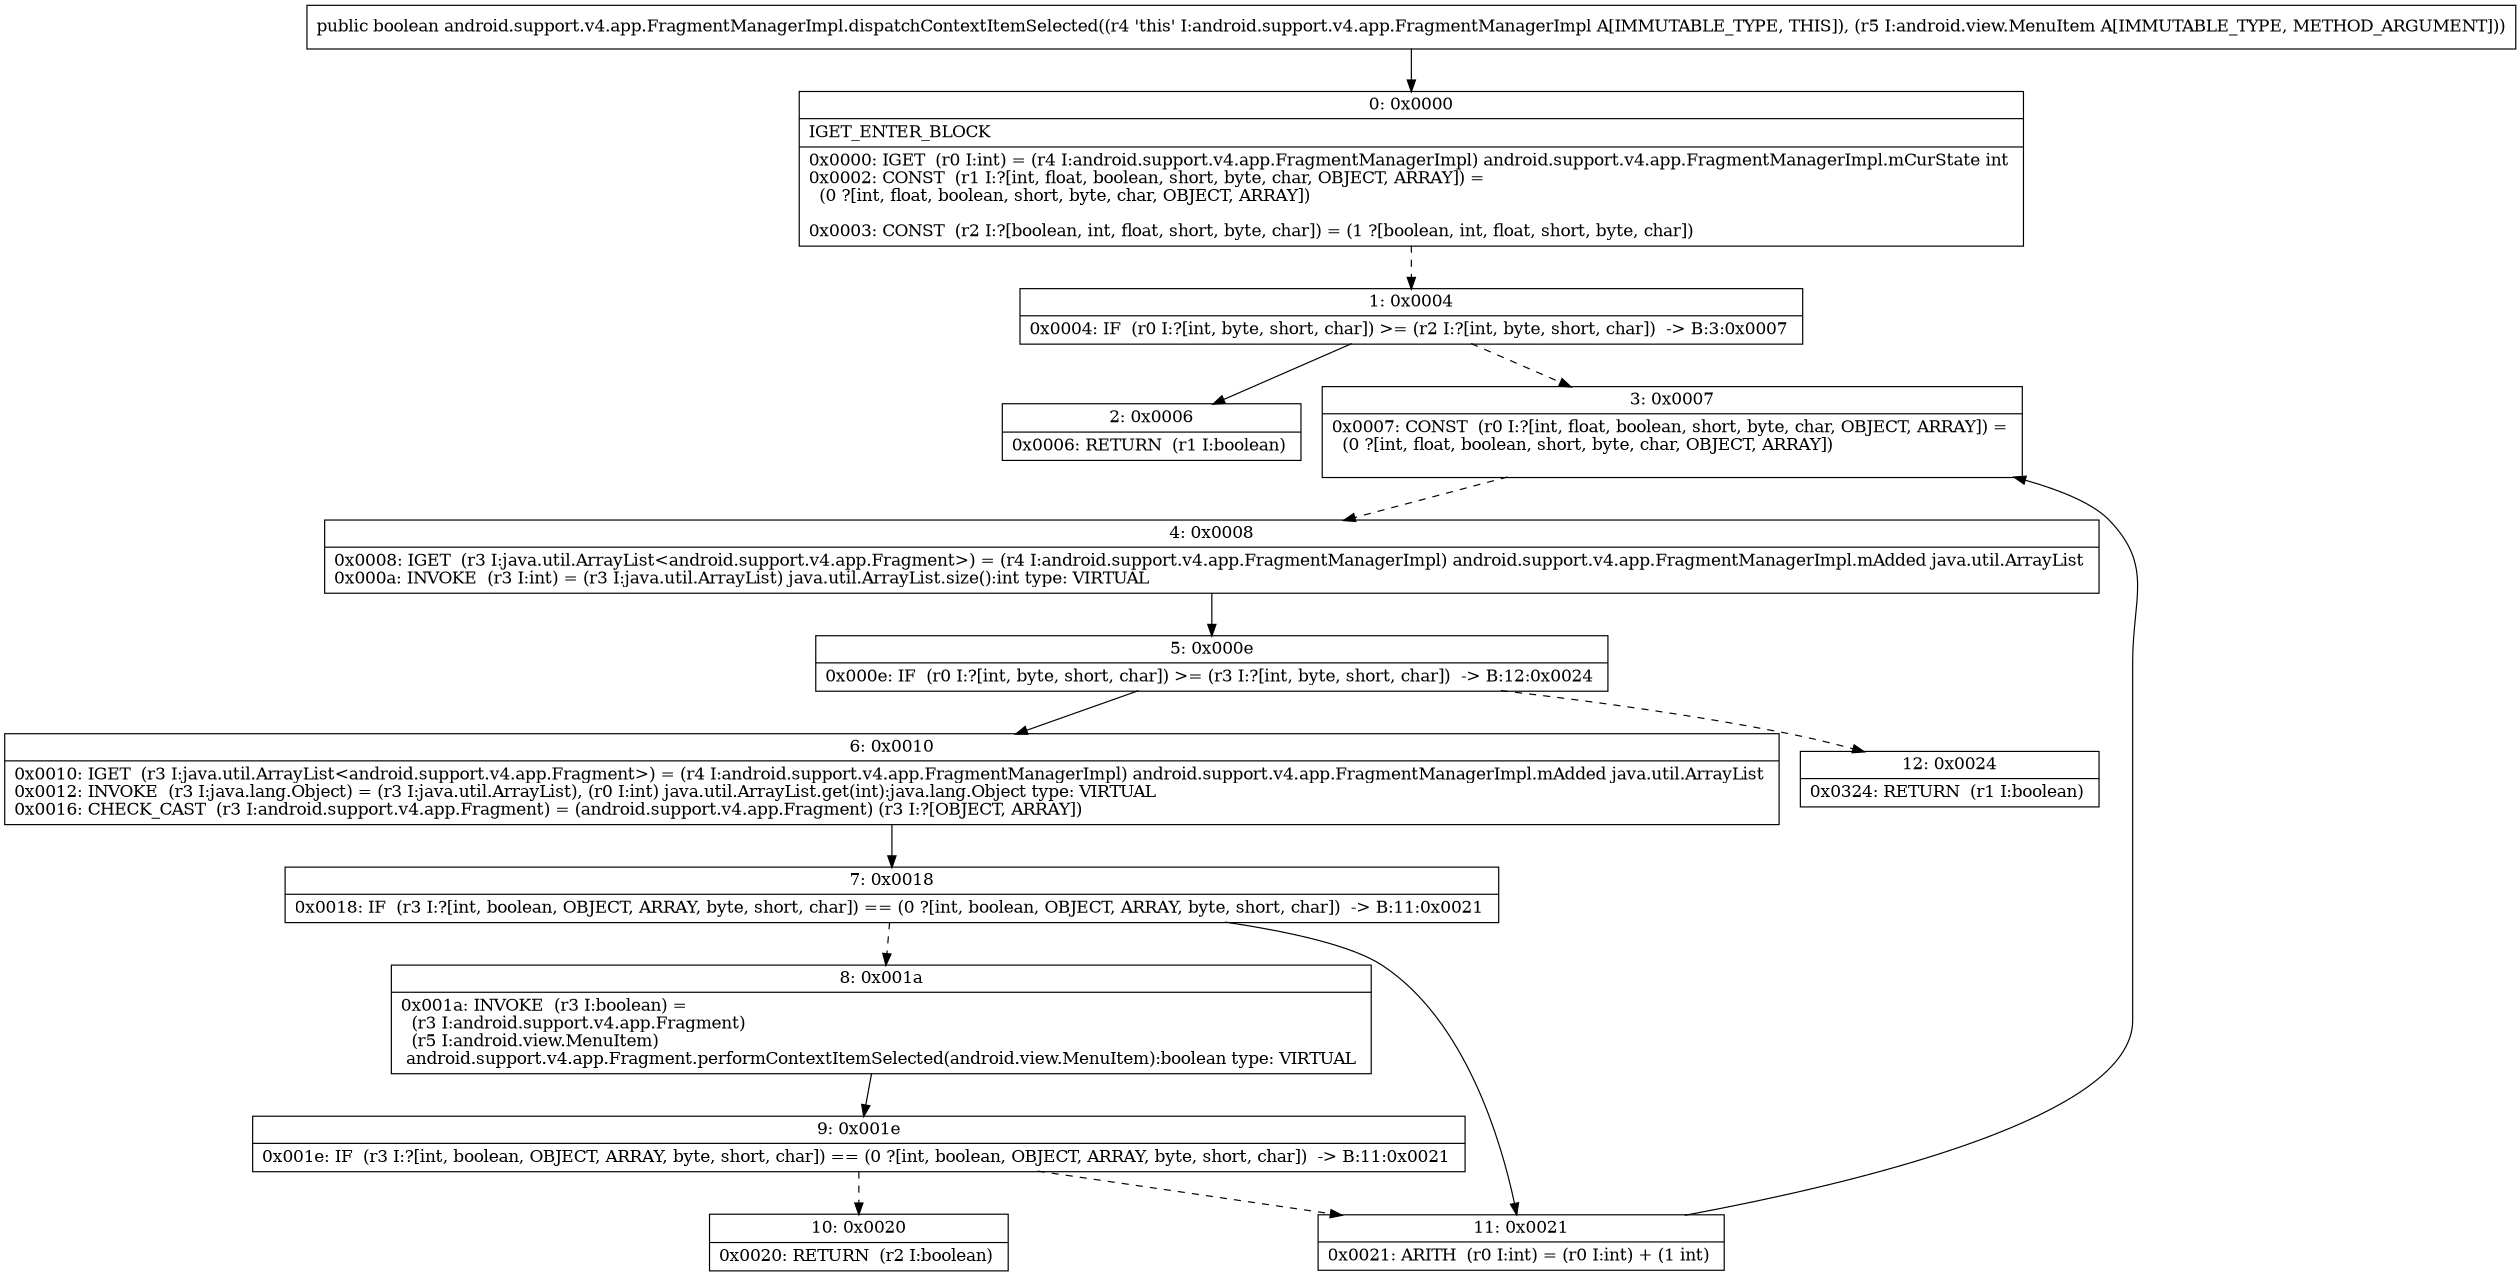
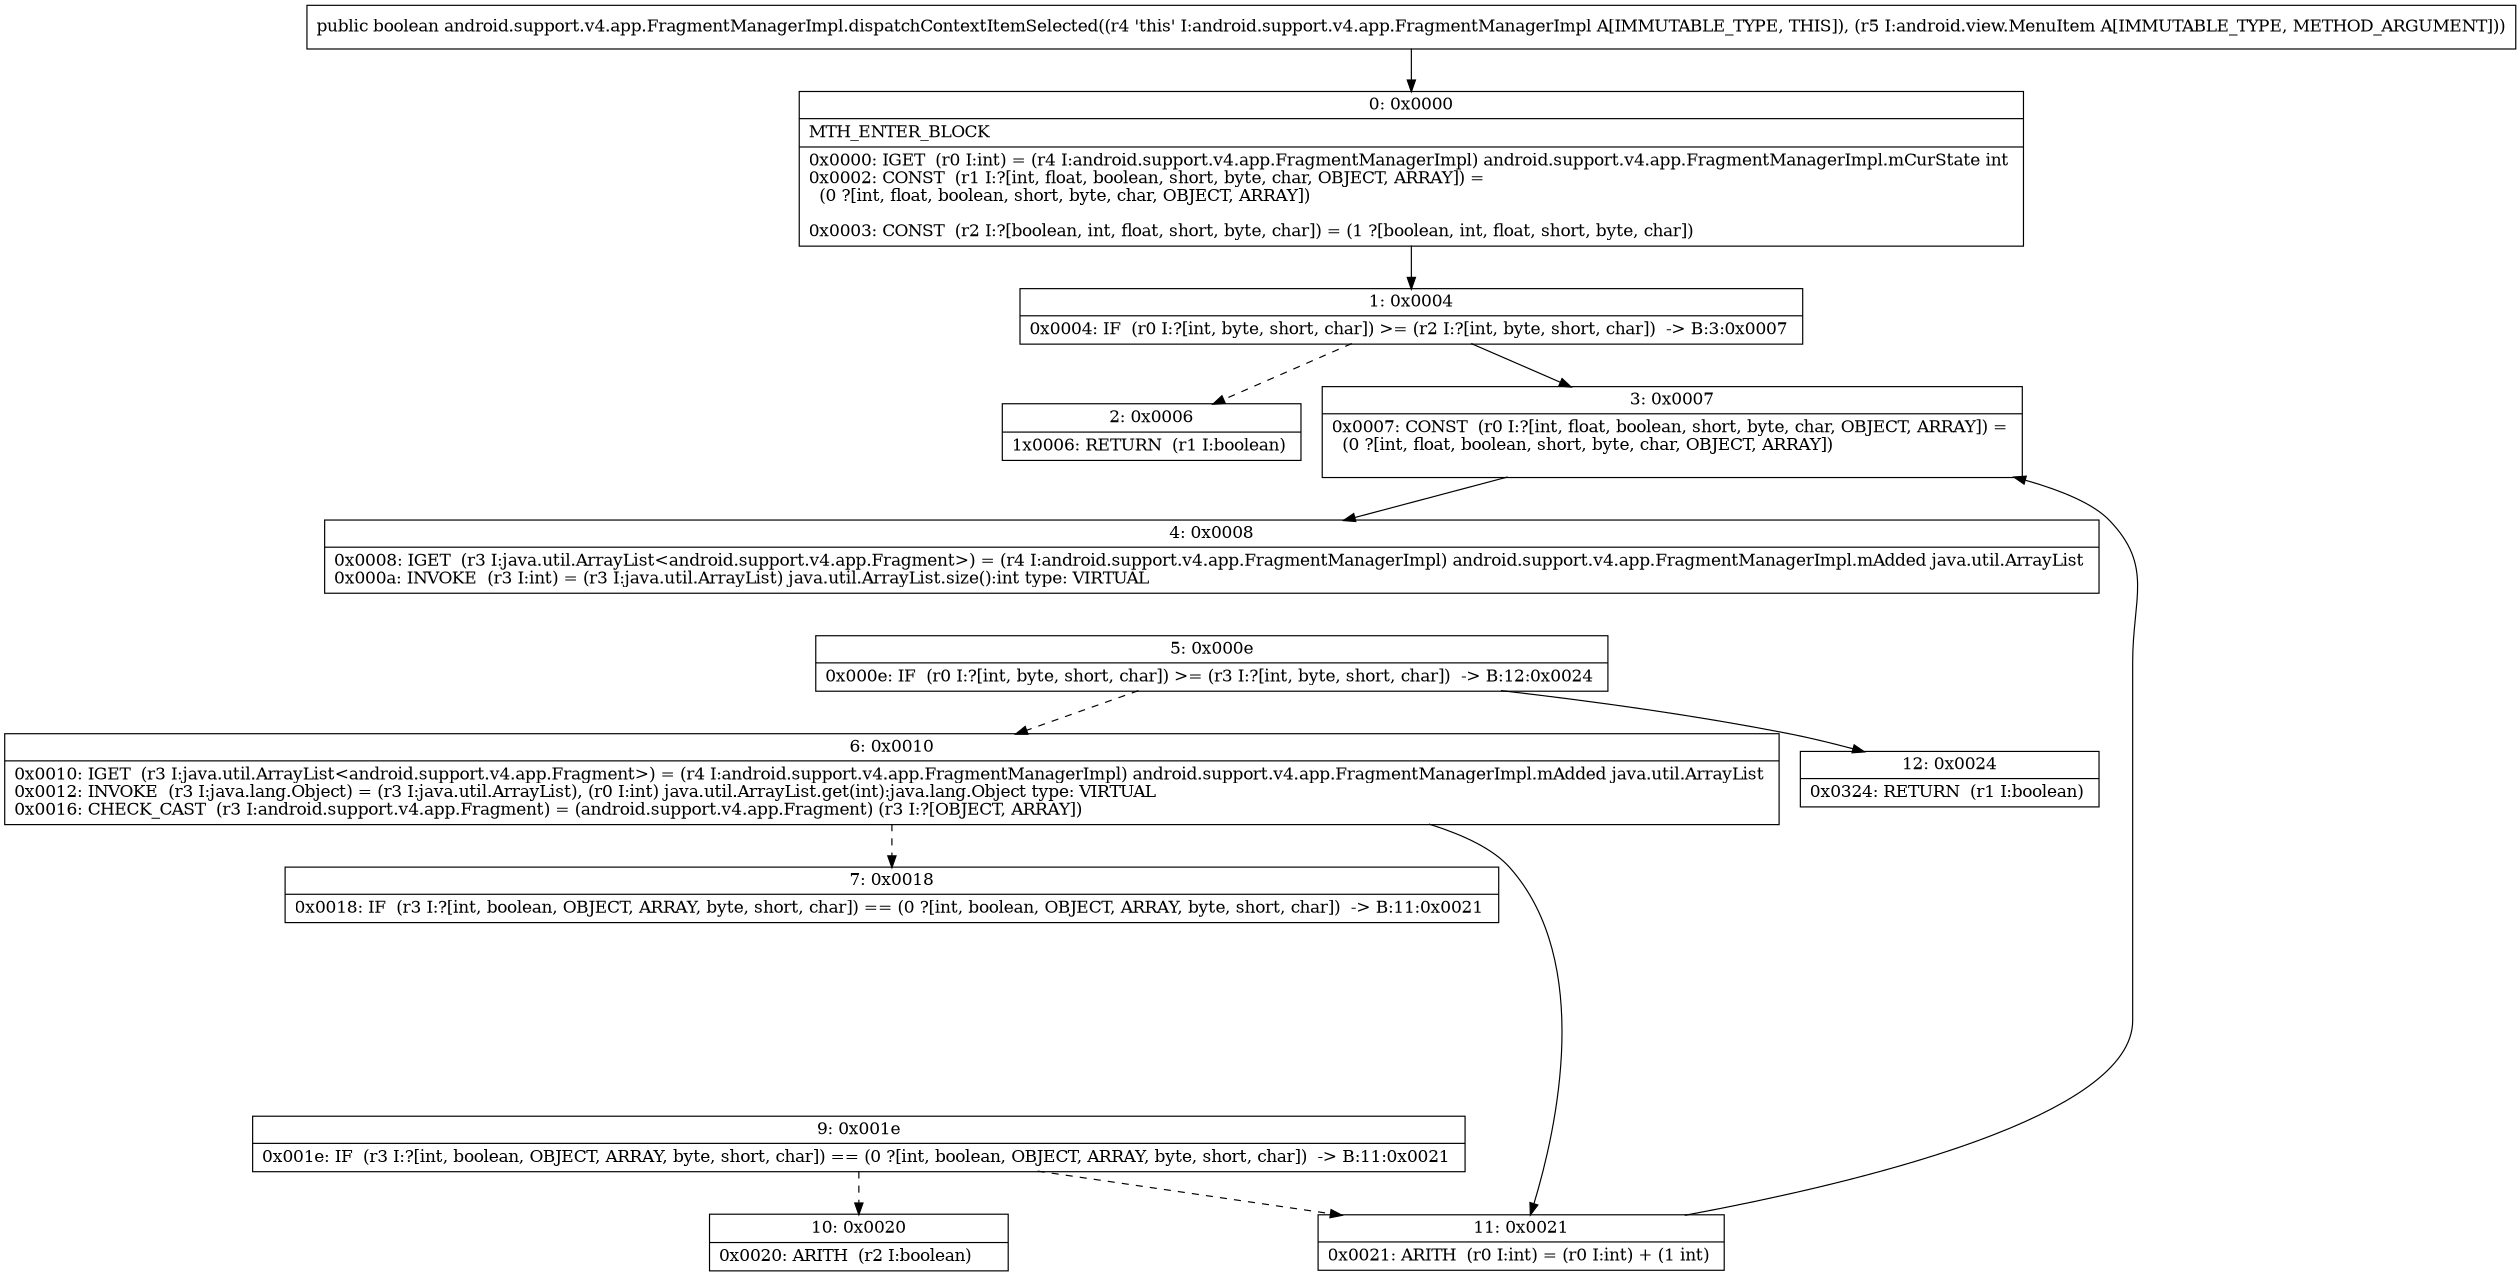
node "0: 0x0000": text "IGET_ENTER_BLOCK" -> "MTH_ENTER_BLOCK"
edge "0: 0x0000" -> "1: 0x0004": style dashed -> solid
edge "1: 0x0004" -> "3: 0x0007": style dashed -> solid
edge "1: 0x0004" -> "2: 0x0006": style solid -> dashed
node "2: 0x0006": text "0x0006: RETURN  (r1 I:boolean)" -> "1x0006: RETURN  (r1 I:boolean)"
edge "3: 0x0007" -> "4: 0x0008": style dashed -> solid
edge "4: 0x0008" -> "5: 0x000e": removed
edge "5: 0x000e" -> "6: 0x0010": style solid -> dashed
edge "5: 0x000e" -> "12: 0x0024": style dashed -> solid
edge "6: 0x0010" -> "7: 0x0018": style solid -> dashed
edge "7: 0x0018" -> "11: 0x0021": now "6: 0x0010" -> "11: 0x0021"
node "8: 0x001a": removed
node "10: 0x0020": text "0x0020: RETURN  (r2 I:boolean)" -> "0x0020: ARITH  (r2 I:boolean)"
